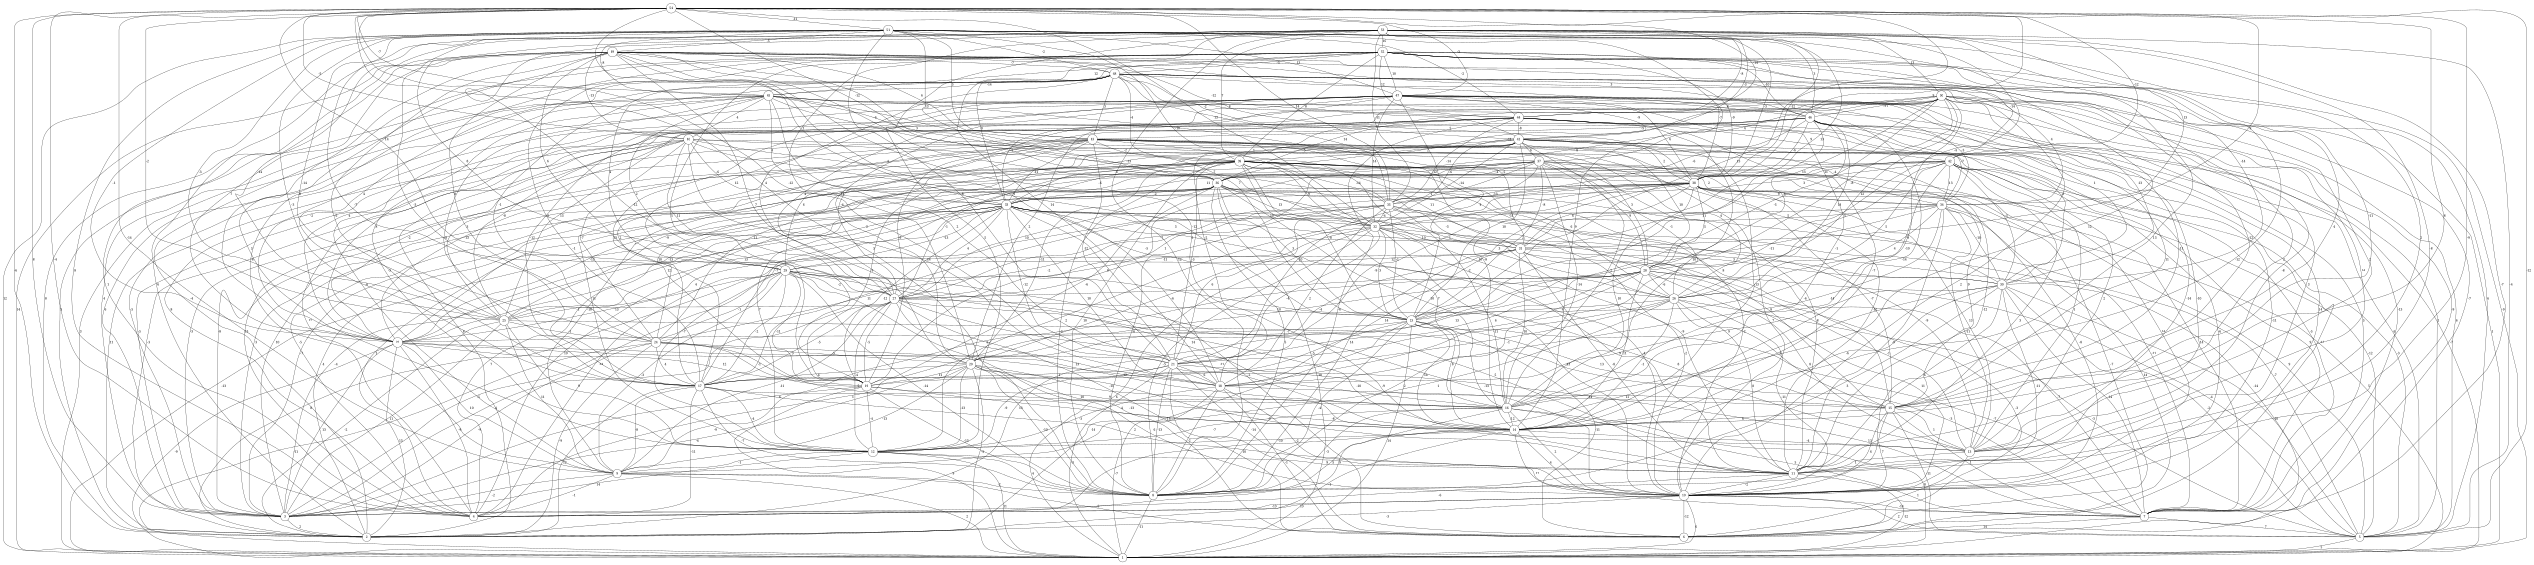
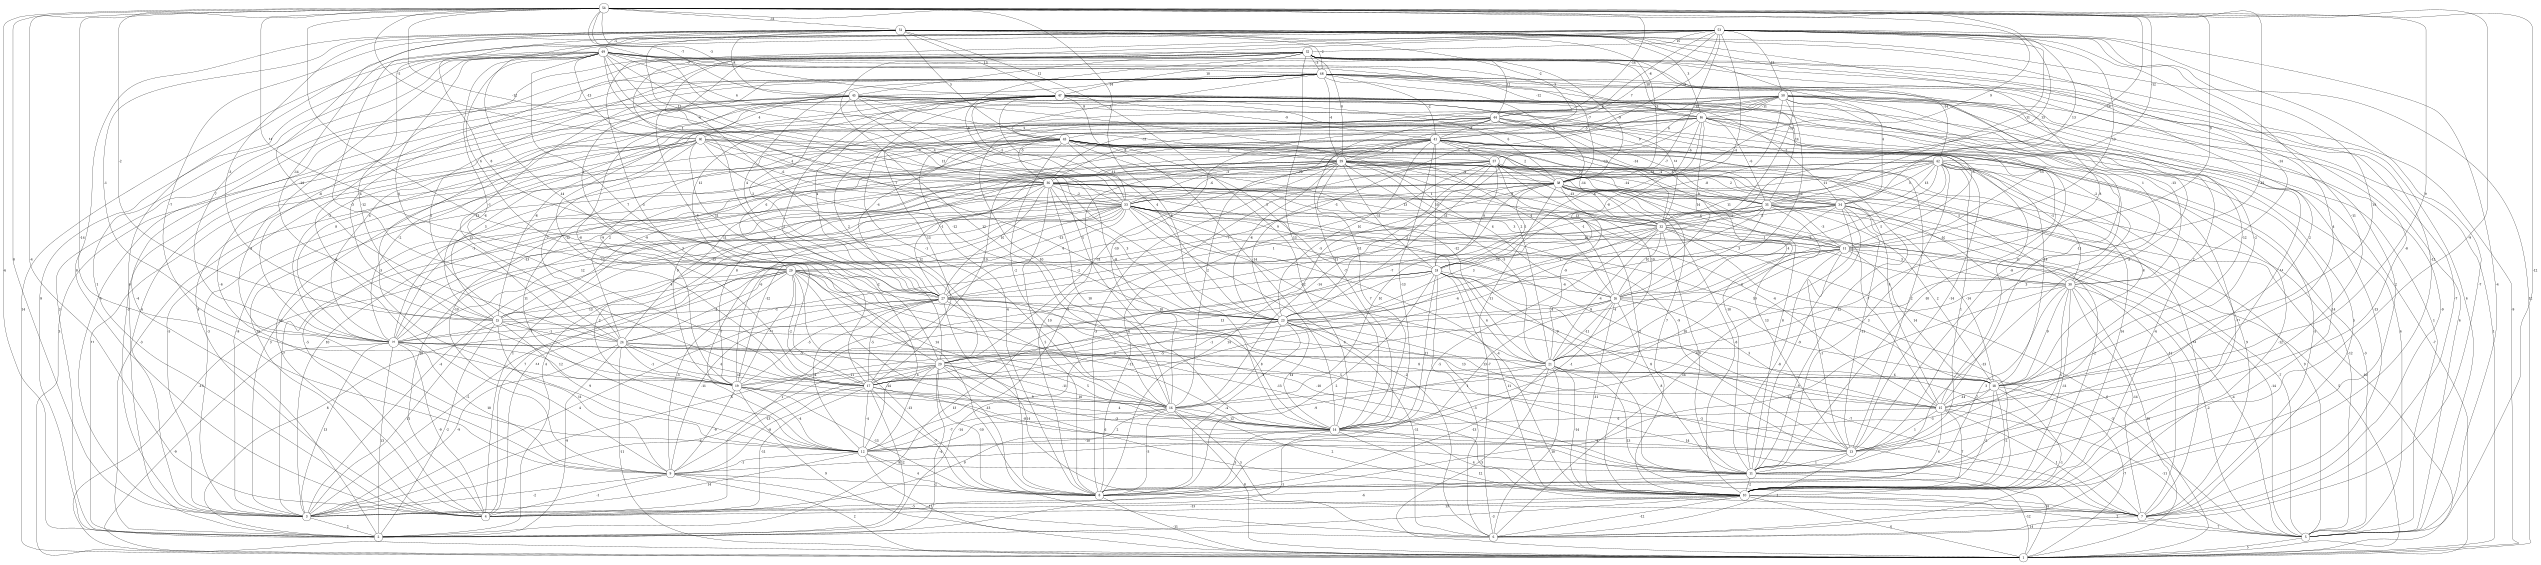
edge "44" -- "2": removed, label "6"
